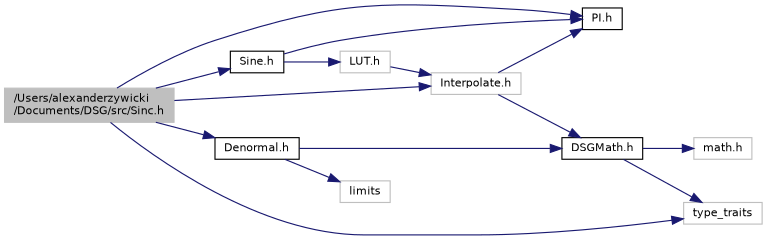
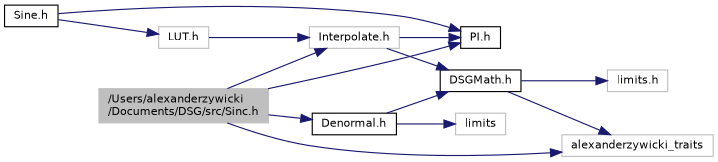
edge "/Users/alexanderzywicki /Documents/DSG/src/Sinc.h" -> "Sine.h": removed
node "math.h": label "math.h" -> "limits.h"
node "type_traits": label "type_traits" -> "alexanderzywicki_traits"
